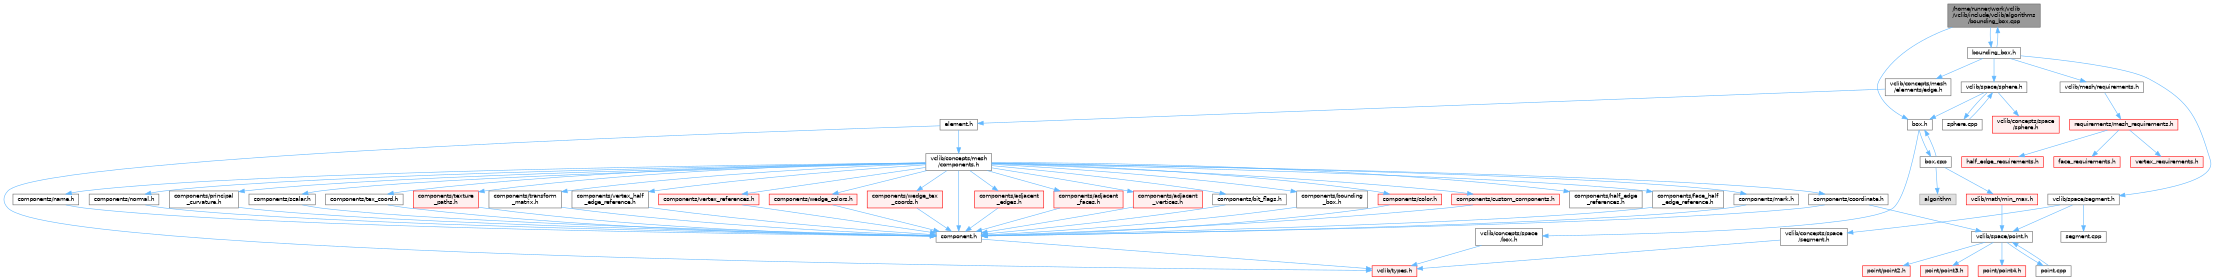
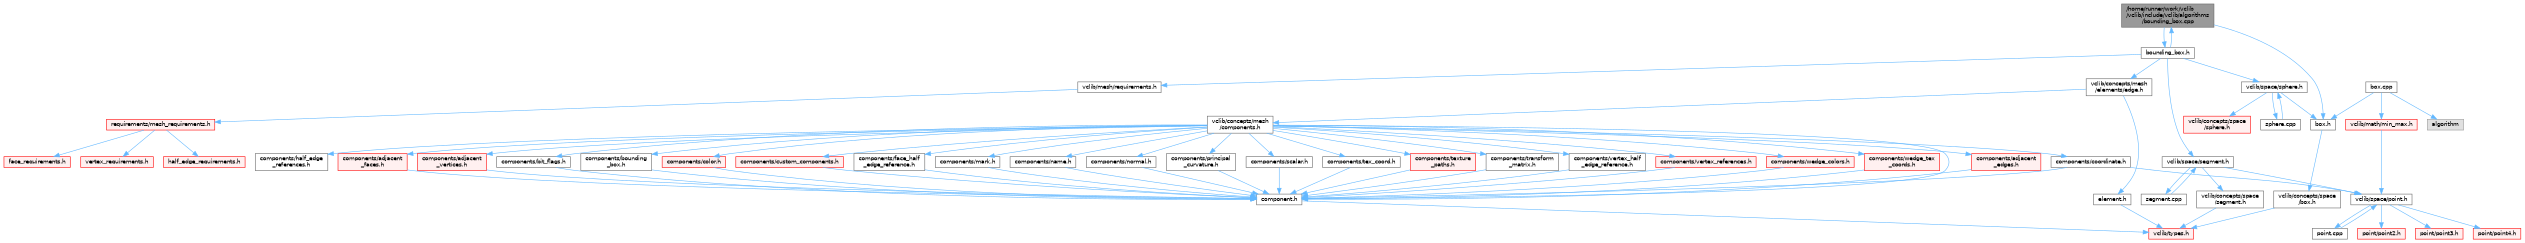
edge "element.h" -> "vclib/concepts/mesh /components.h": now "vclib/concepts/mesh /elements/edge.h" -> "vclib/concepts/mesh /components.h"
edge "box.h" -> "box.cpp": removed
edge "segment.cpp" -> "vclib/space/segment.h": added
